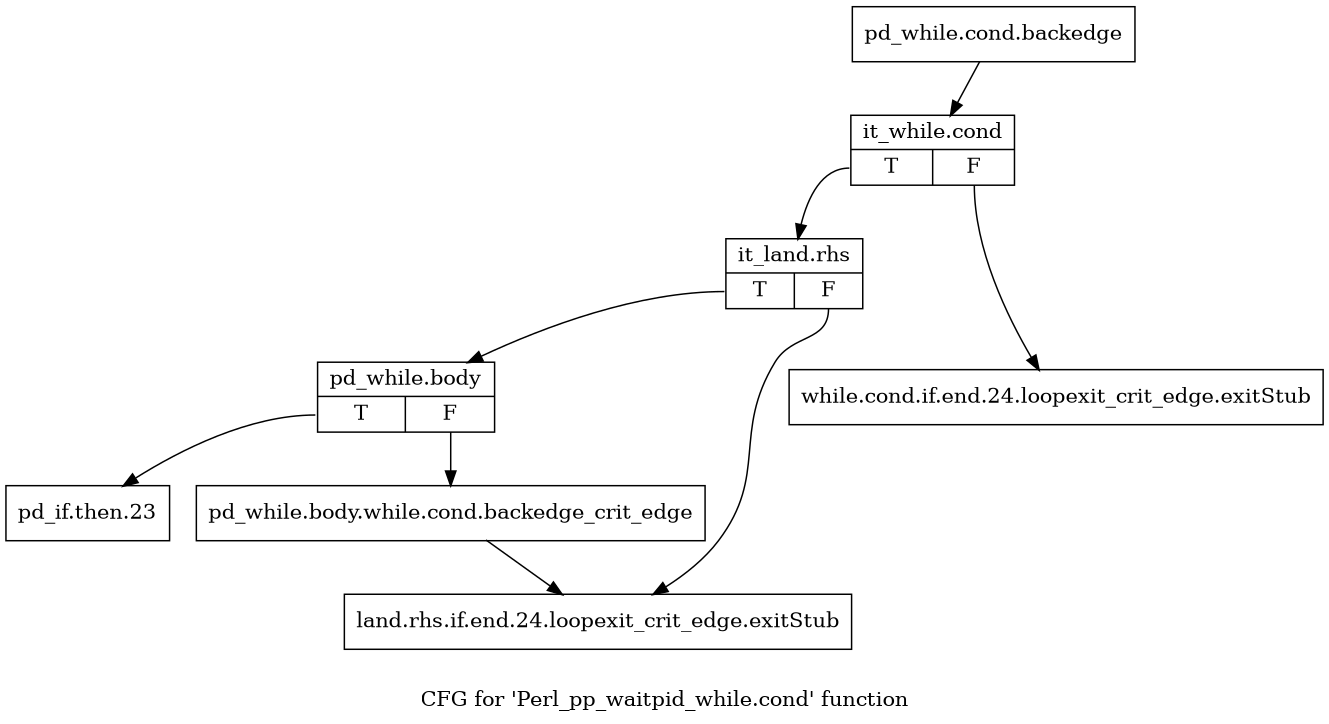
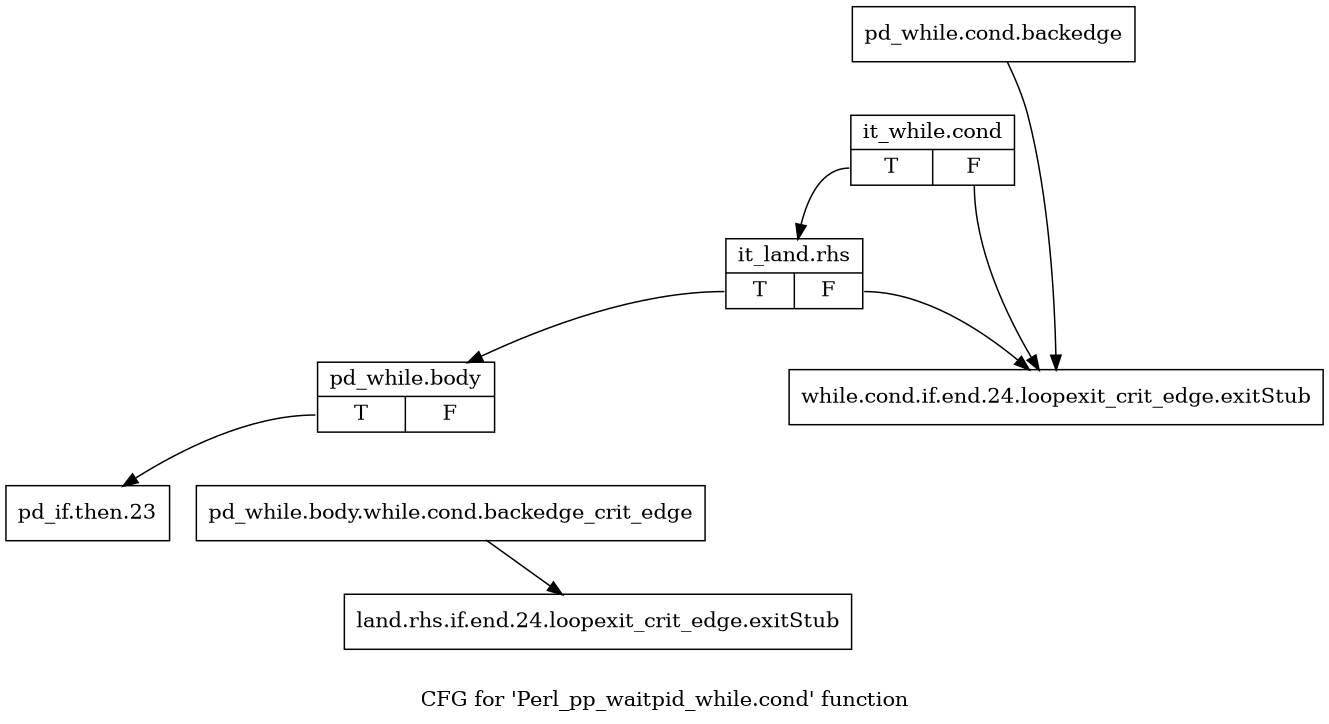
edge "pd_while.cond.backedge" -> "it_while.cond": now "pd_while.cond.backedge" -> "while.cond.if.end.24.loopexit_crit_edge.exitStub"
edge "it_land.rhs" -> "land.rhs.if.end.24.loopexit_crit_edge.exitStub": now "it_land.rhs" -> "while.cond.if.end.24.loopexit_crit_edge.exitStub"
edge "pd_while.body" -> "pd_while.body.while.cond.backedge_crit_edge": removed
